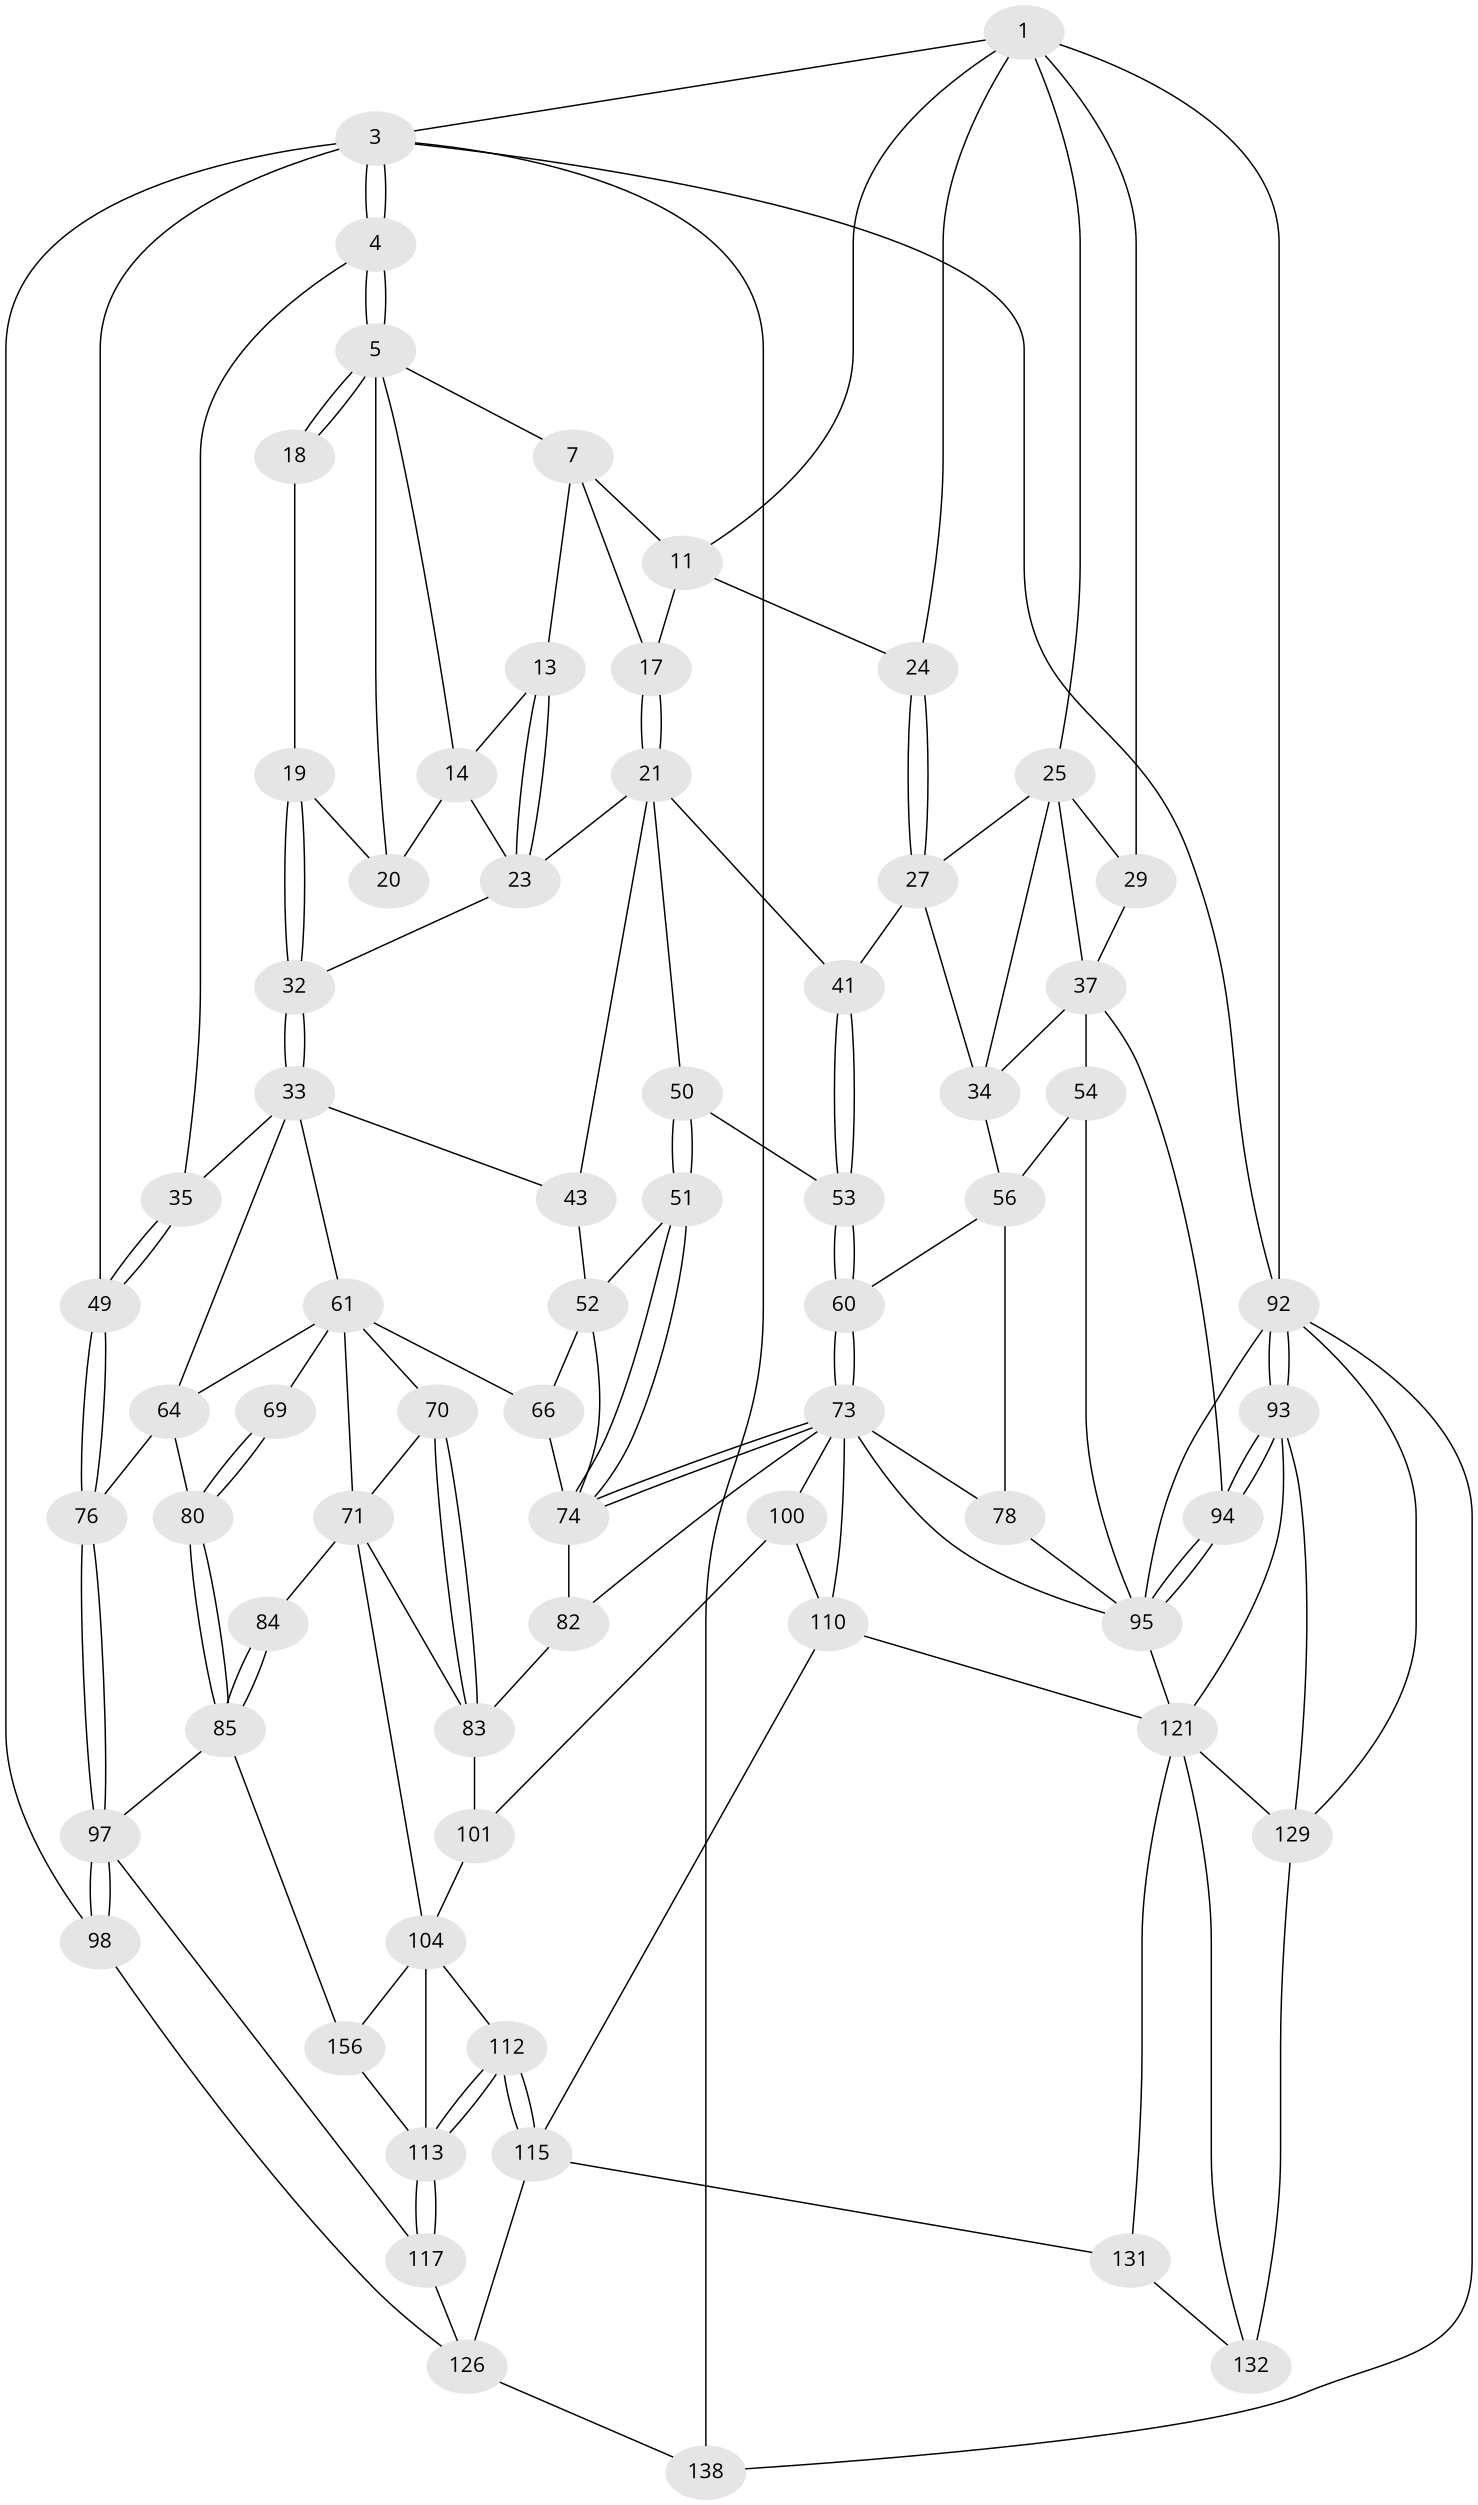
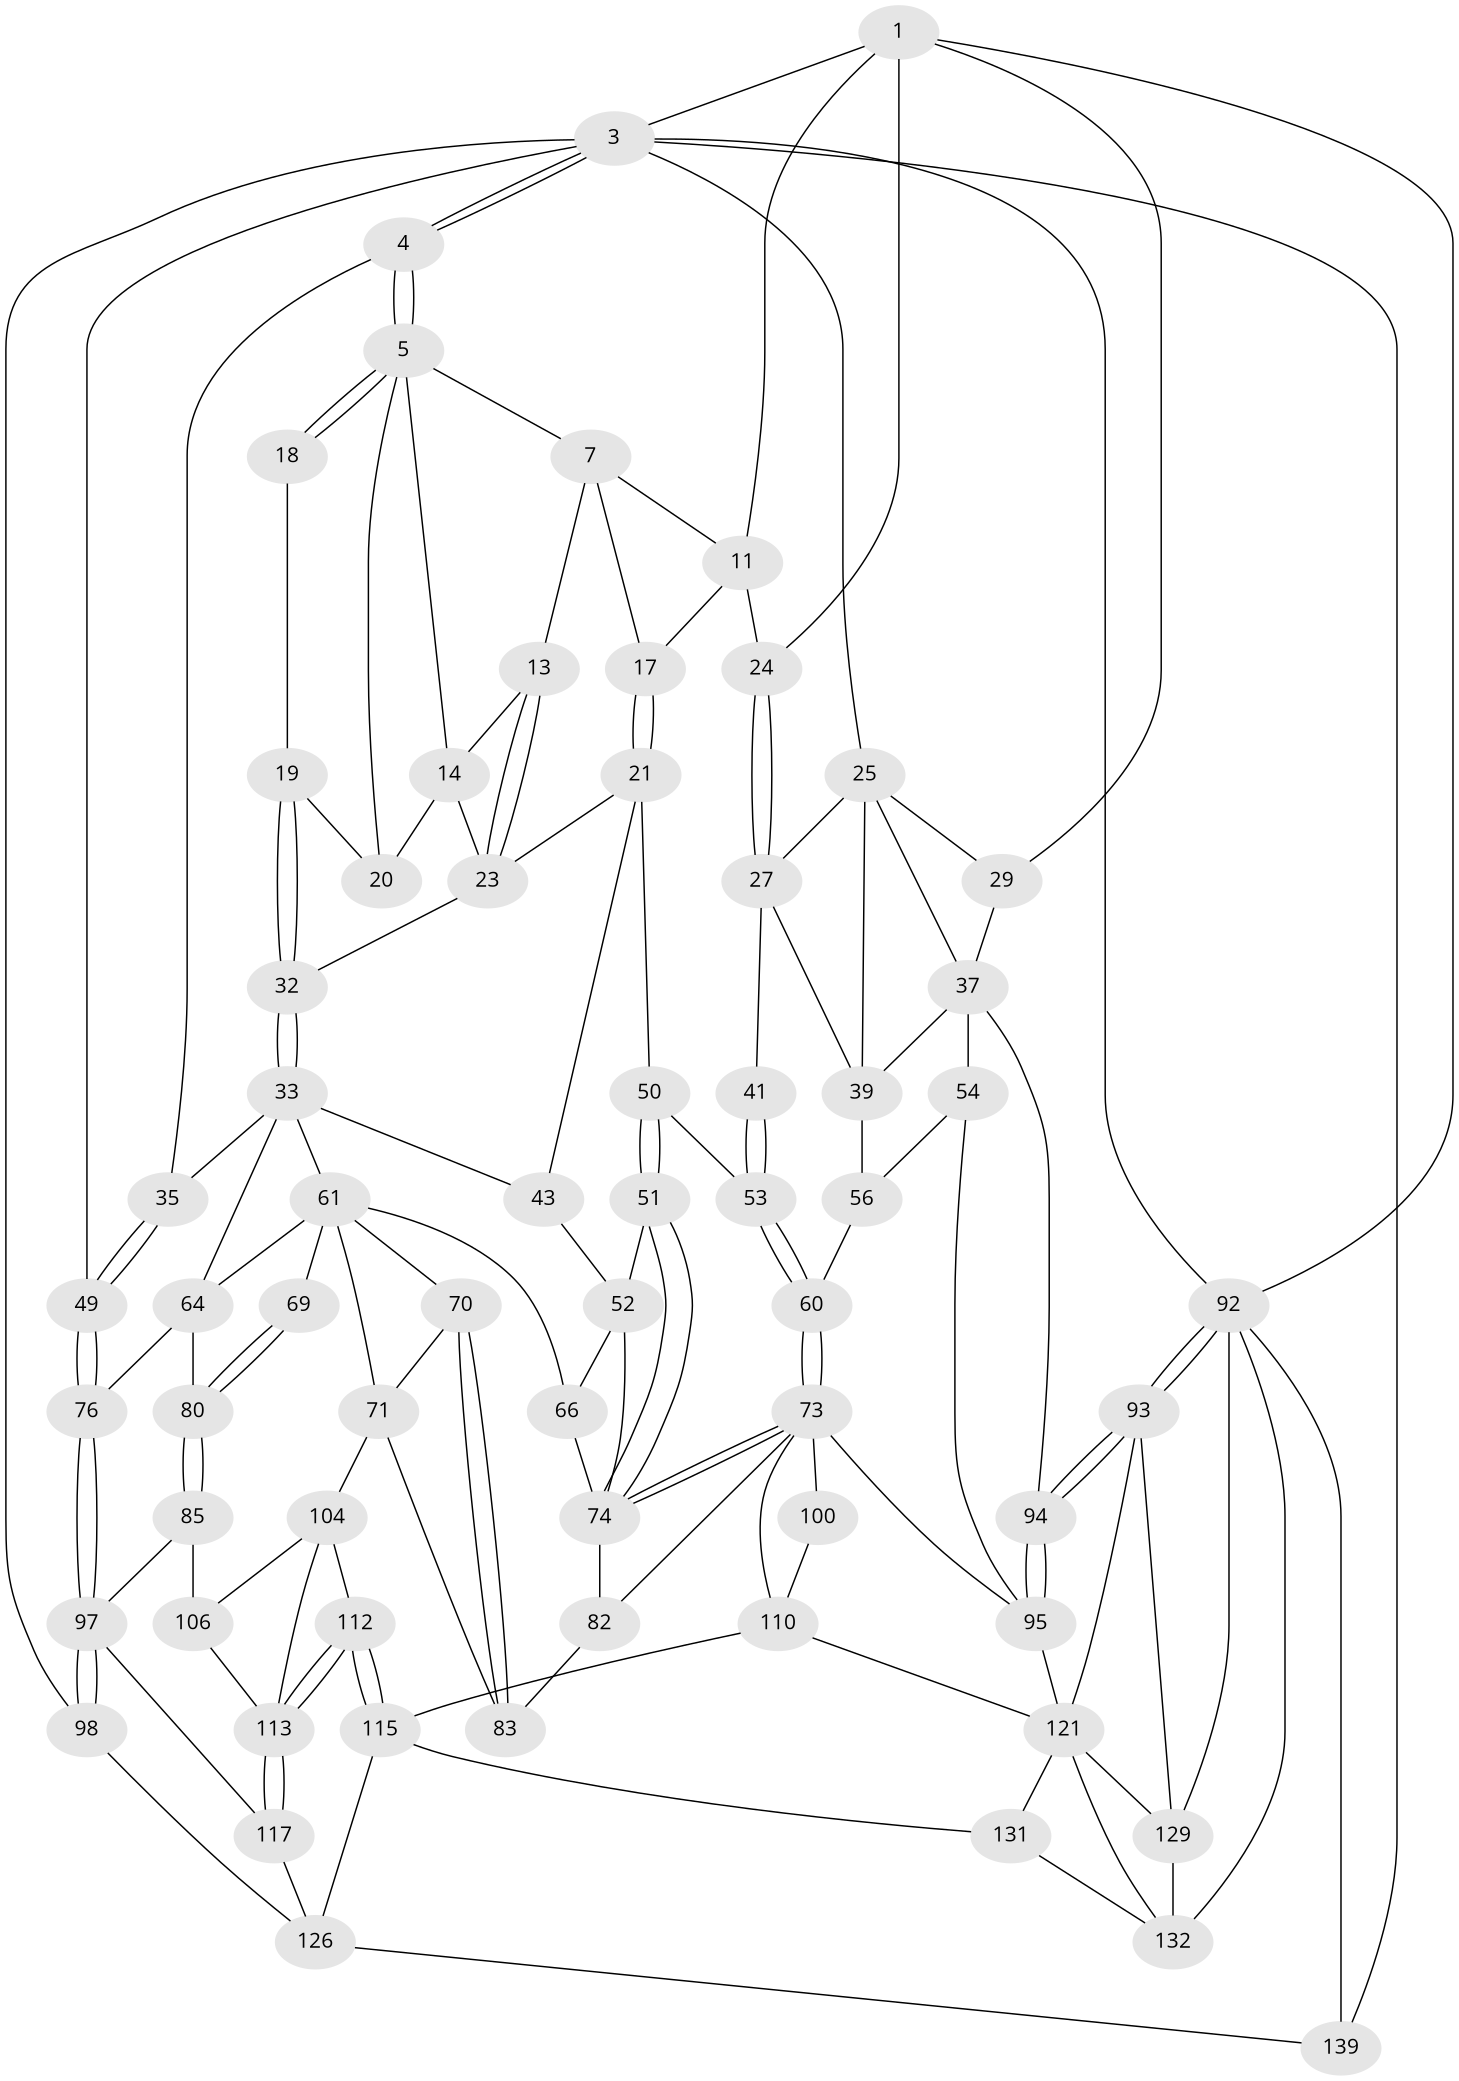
edge "1" -- "25": now "3" -- "25"
edge "21" -- "41": removed
node "34": label "34" -> "39"
edge "92" -- "95": now "92" -- "132"
node "78": removed
node "84": removed
node "101": removed
node "156": label "156" -> "106"
node "138": label "138" -> "139"
